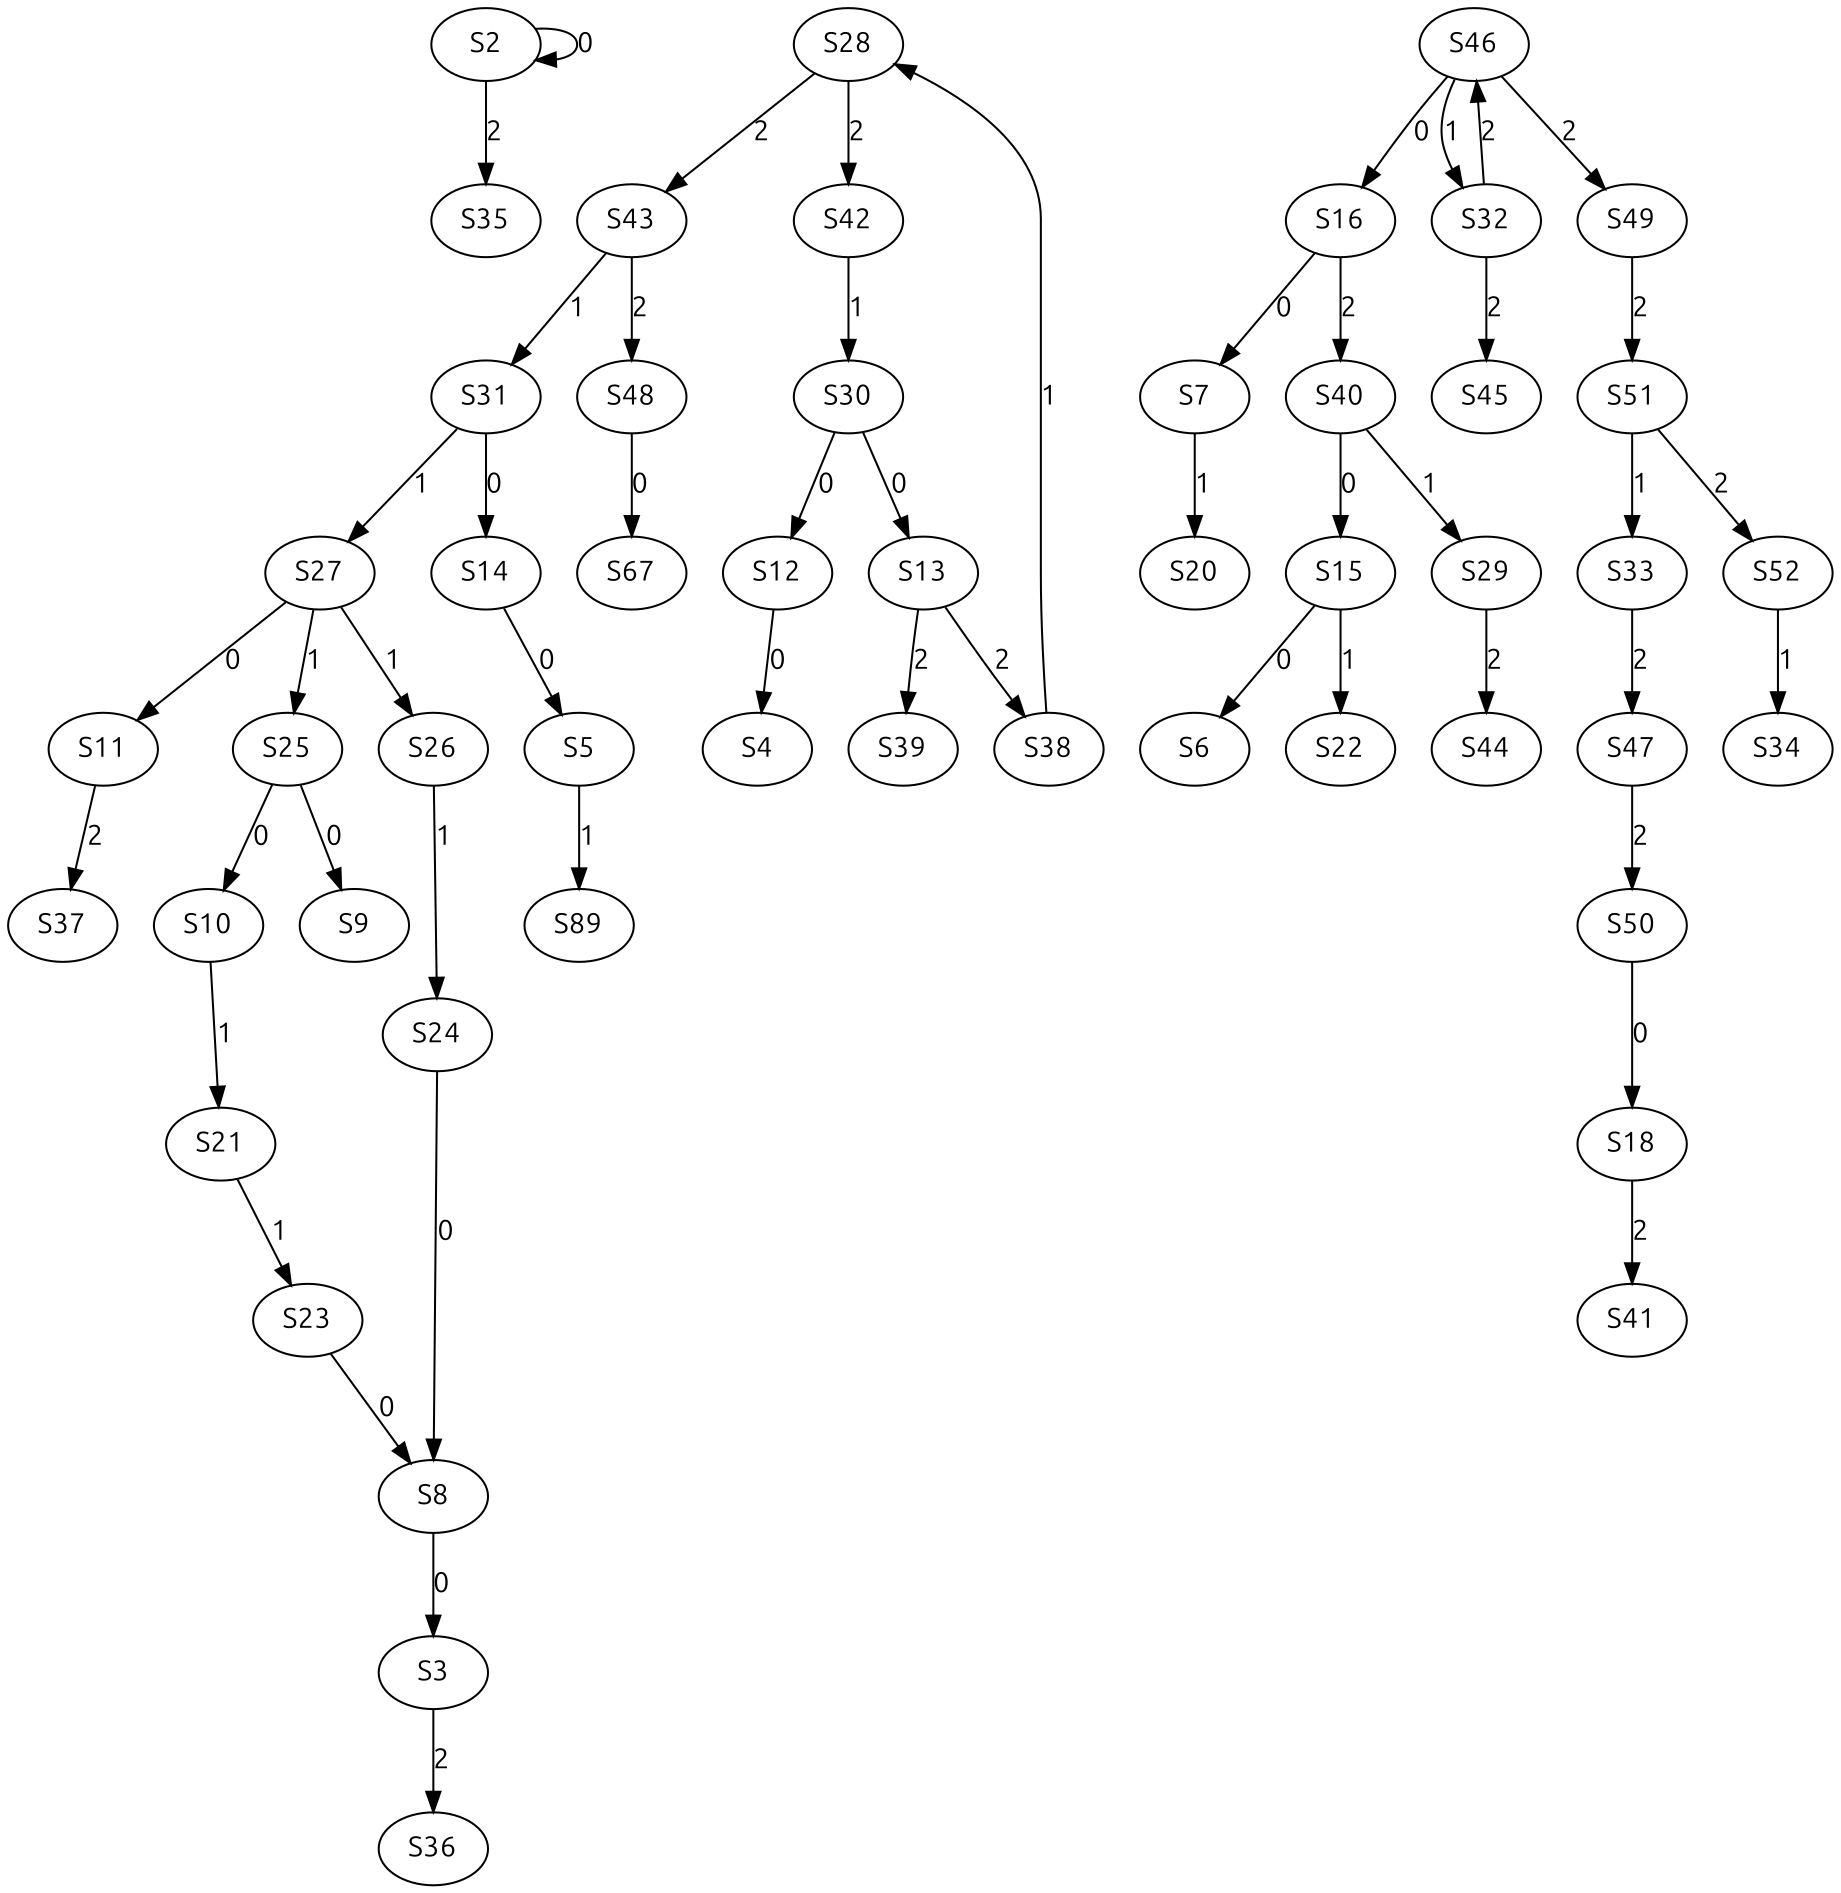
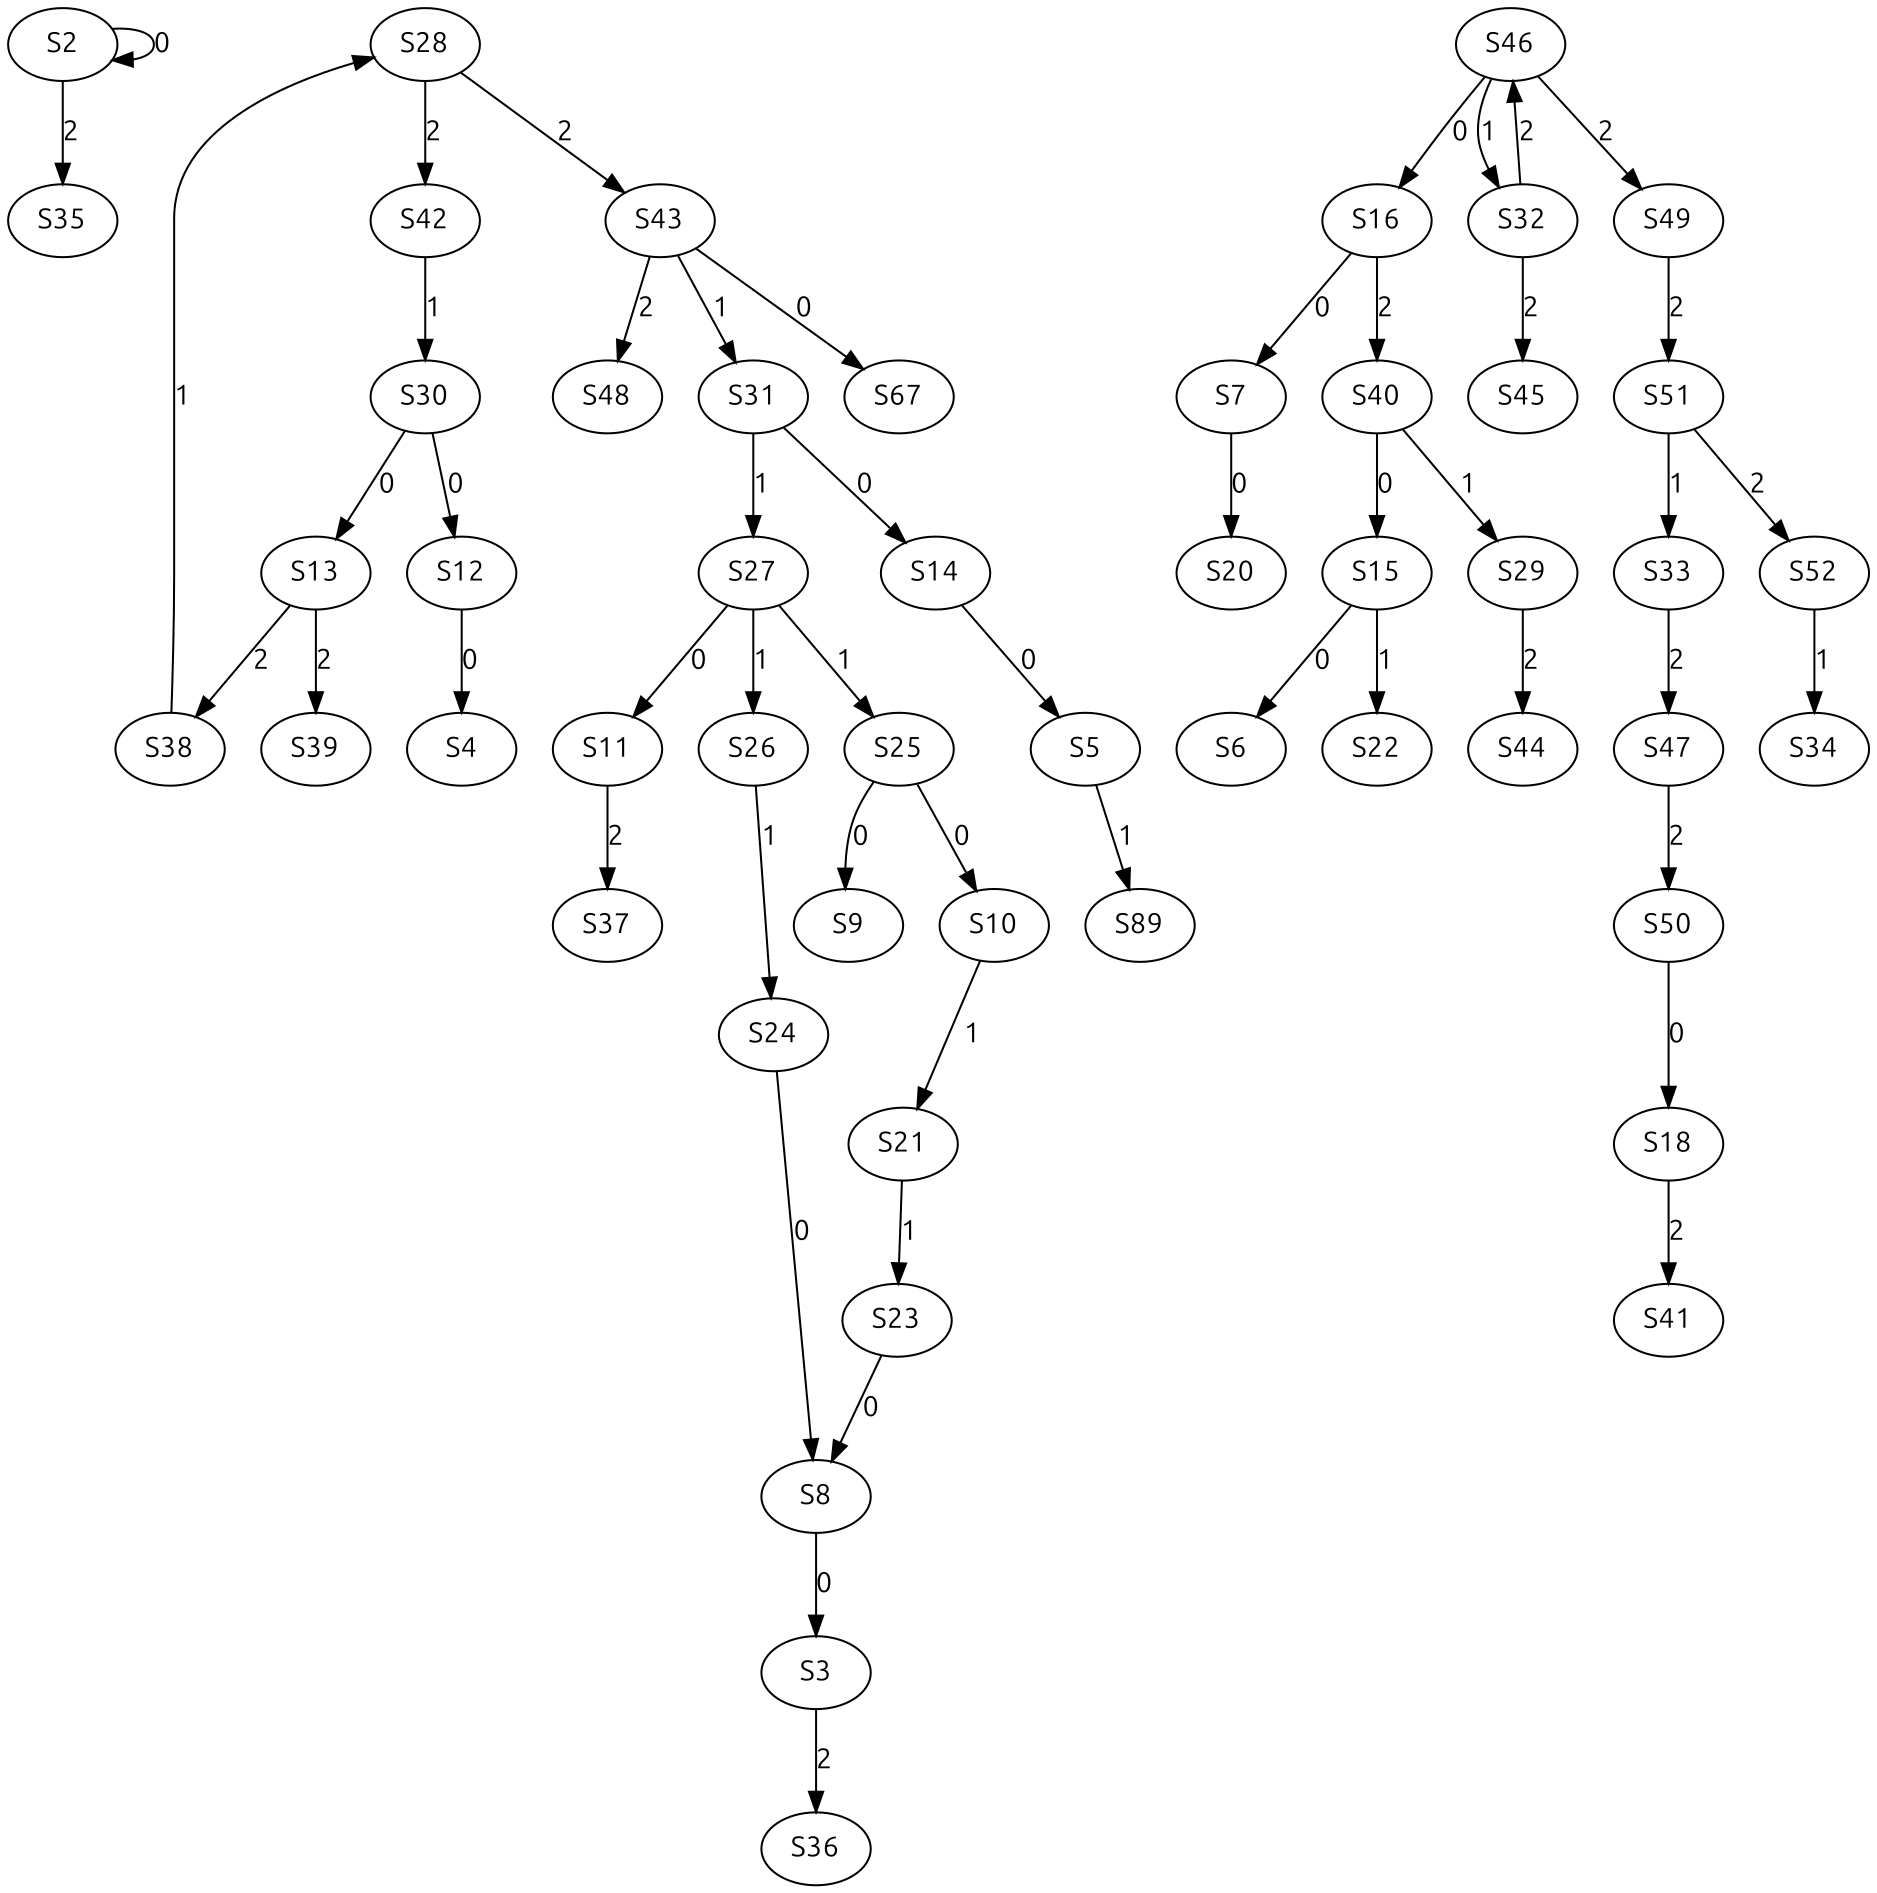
edge "S48" -> "S67": now "S43" -> "S67"
edge "S7" -> "S20": label "1" -> "0"
